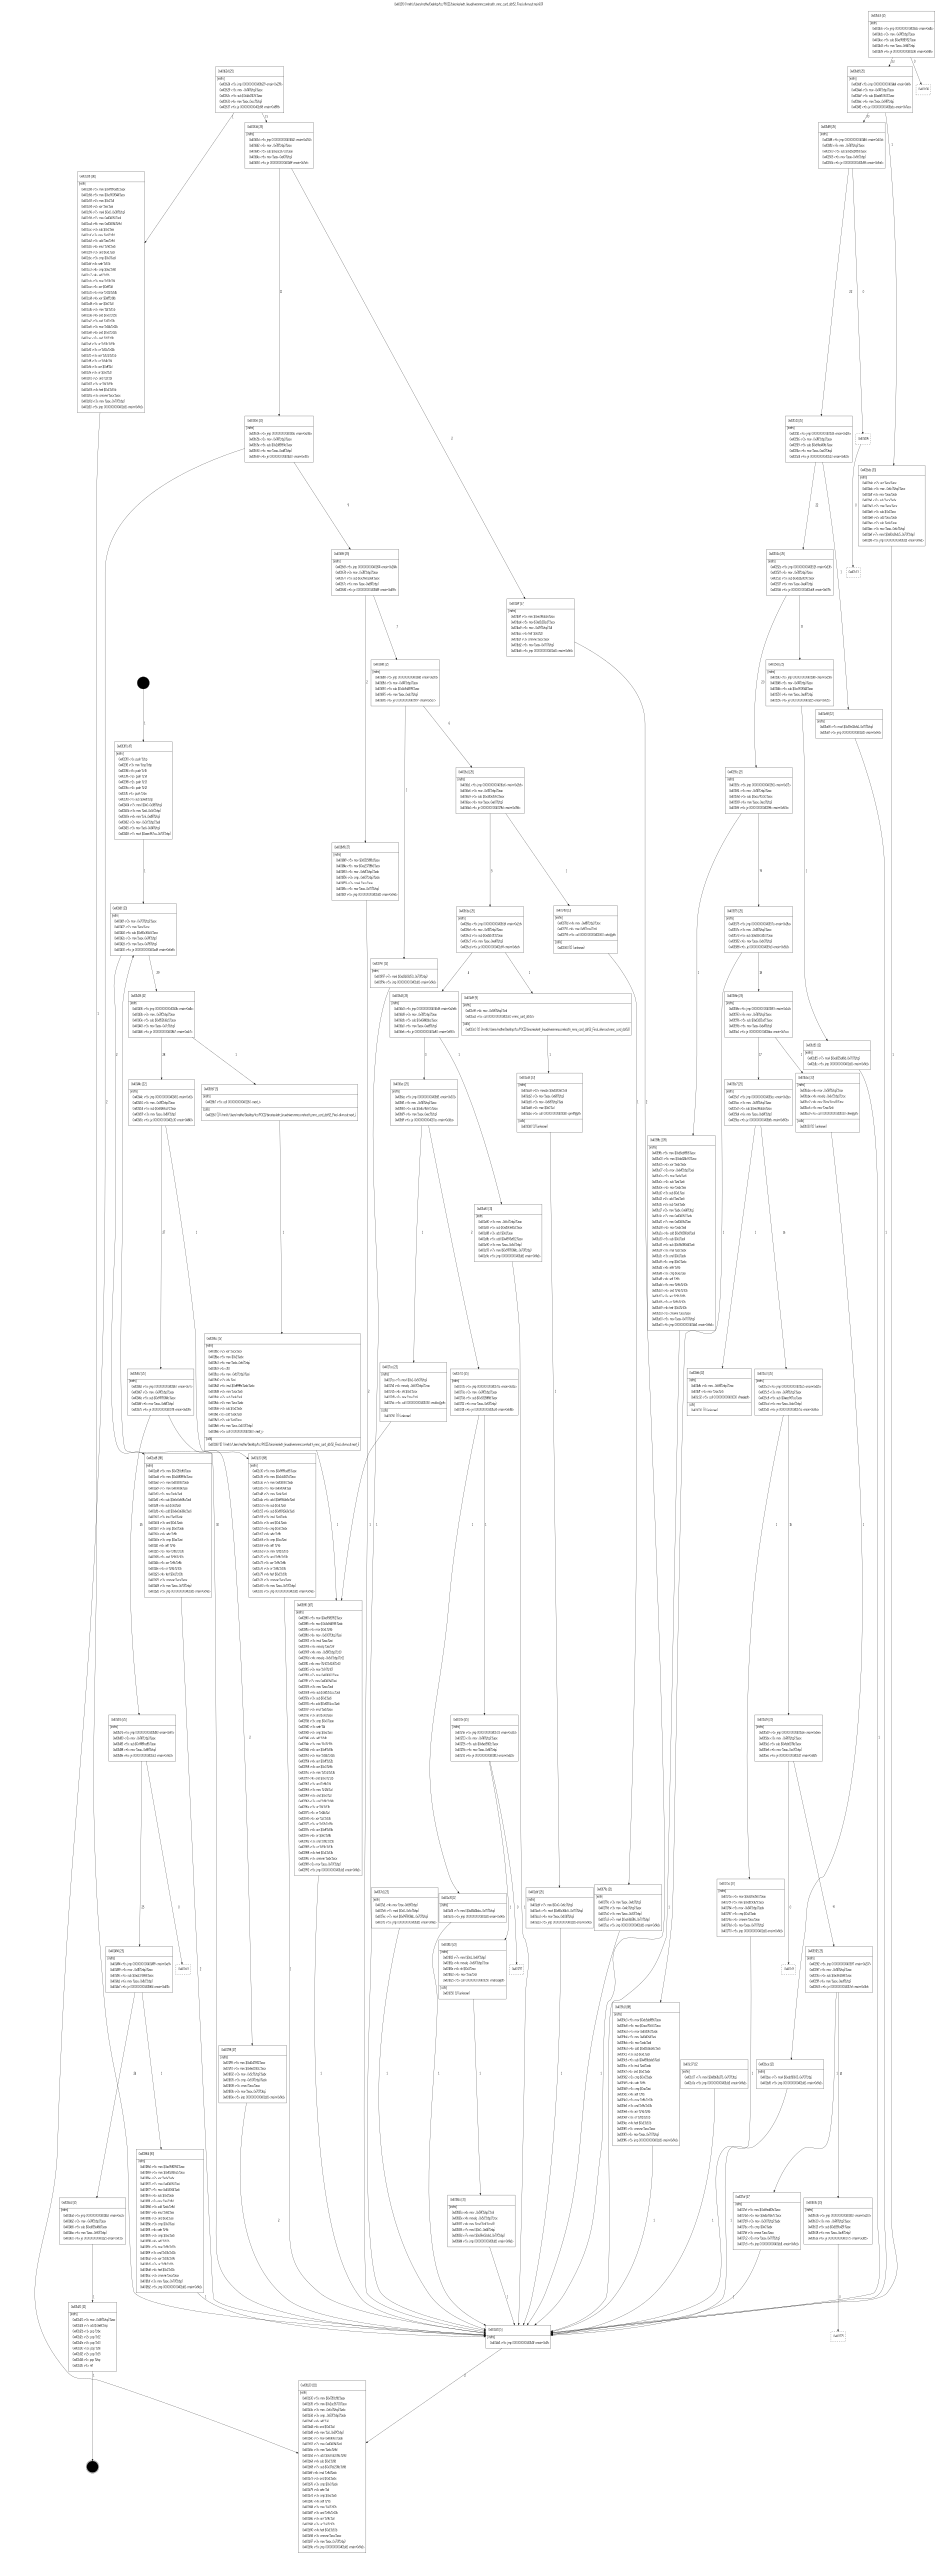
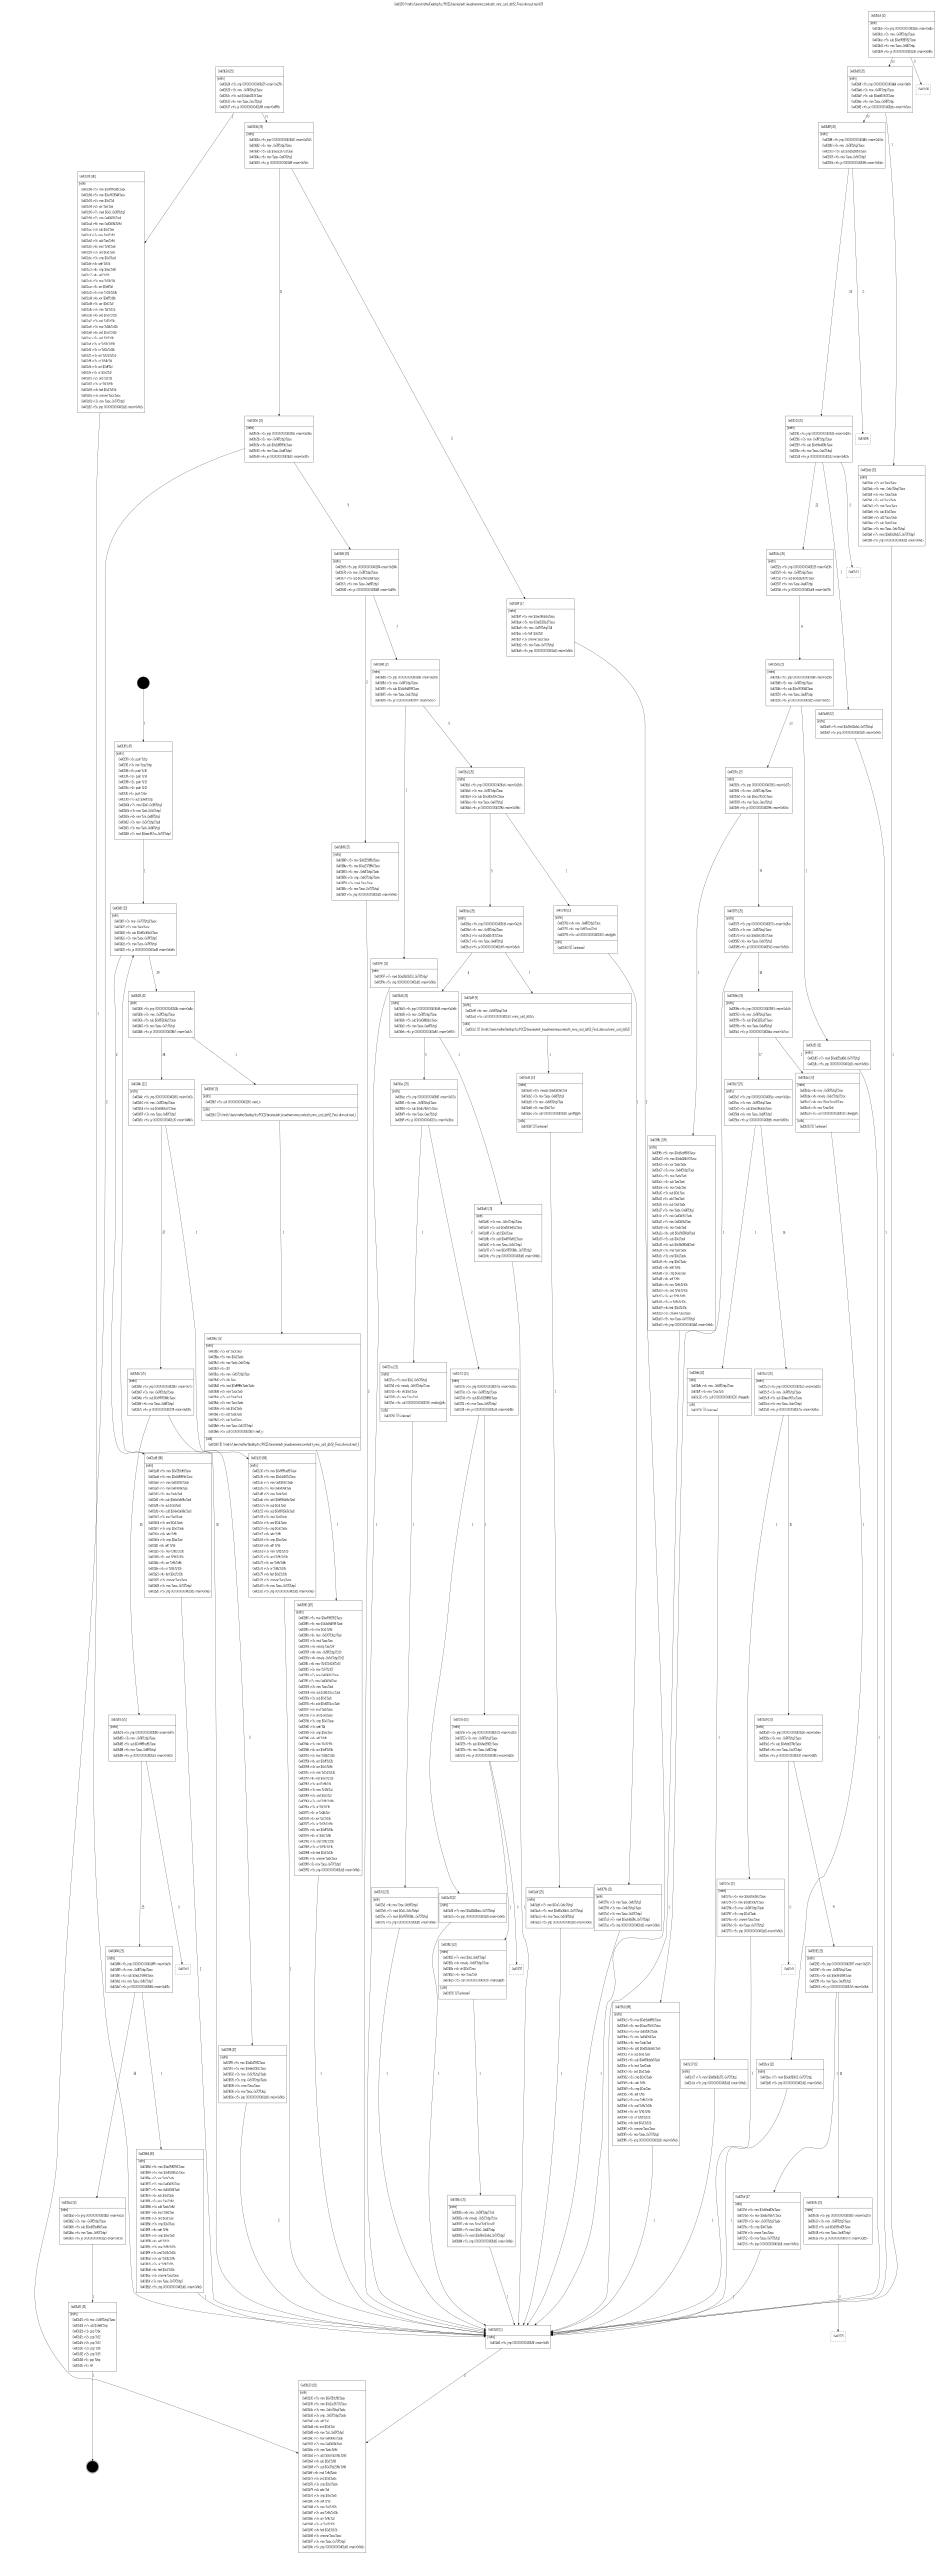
edge "0x401d96" -> "0x401c13": now "0x401511 [25]" -> "0x401c13"
edge "0x40152a [25]" -> "0x40155c [25]": now "0x401543 [25]" -> "0x40155c [25]"
edge "0x4017ca [23]" -> "0x4018f0 [167]": now "0x4017ca [23]" -> "0x4017e1 [23]"
edge "0x401bfb [12]" -> "0x401c07 [12]": added, label "1"
